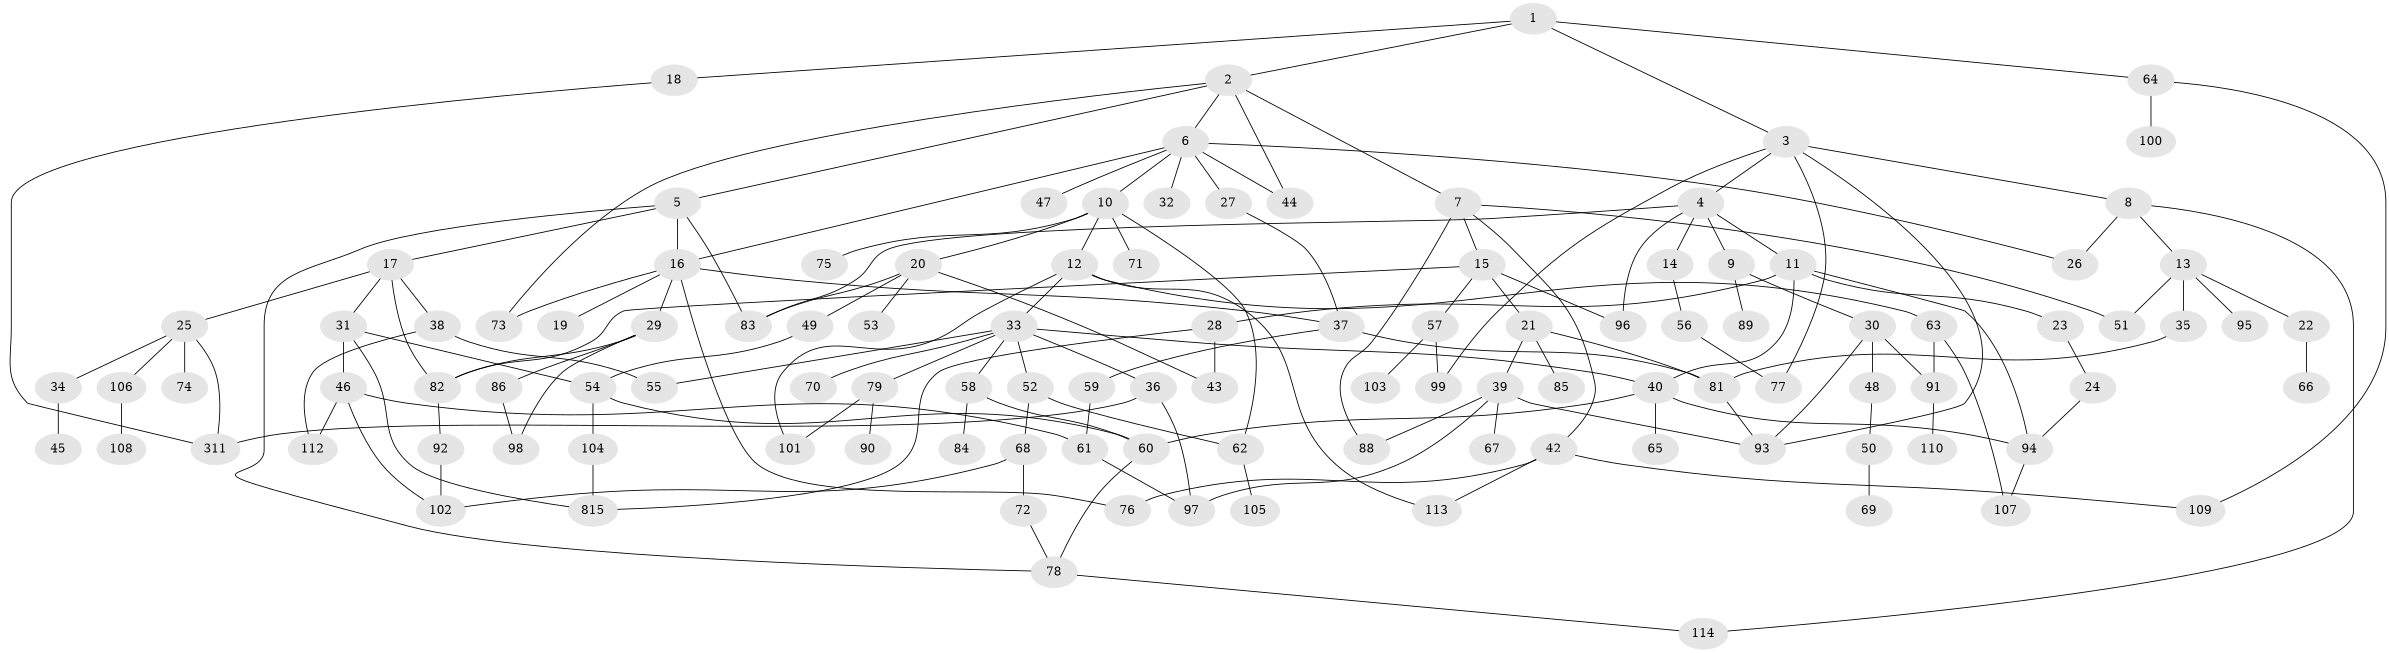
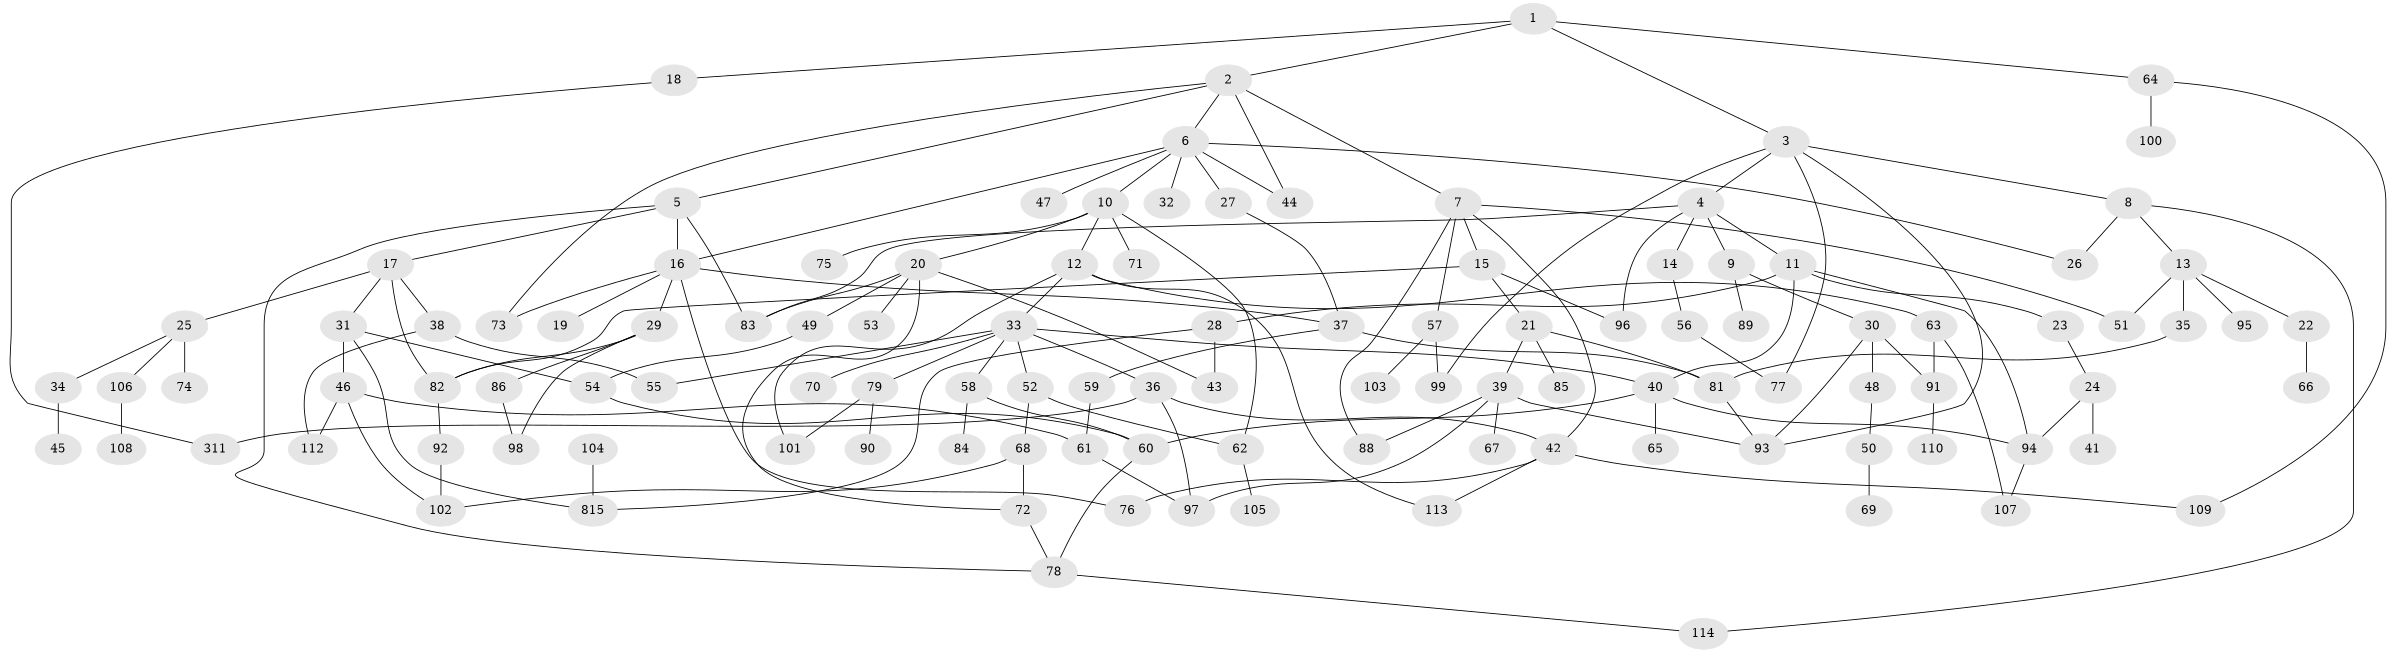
edge "15" -- "57": now "7" -- "57"
edge "25" -- "311": removed
edge "36" -- "42": added
edge "54" -- "104": removed
edge "20" -- "72": added
node "41": added
